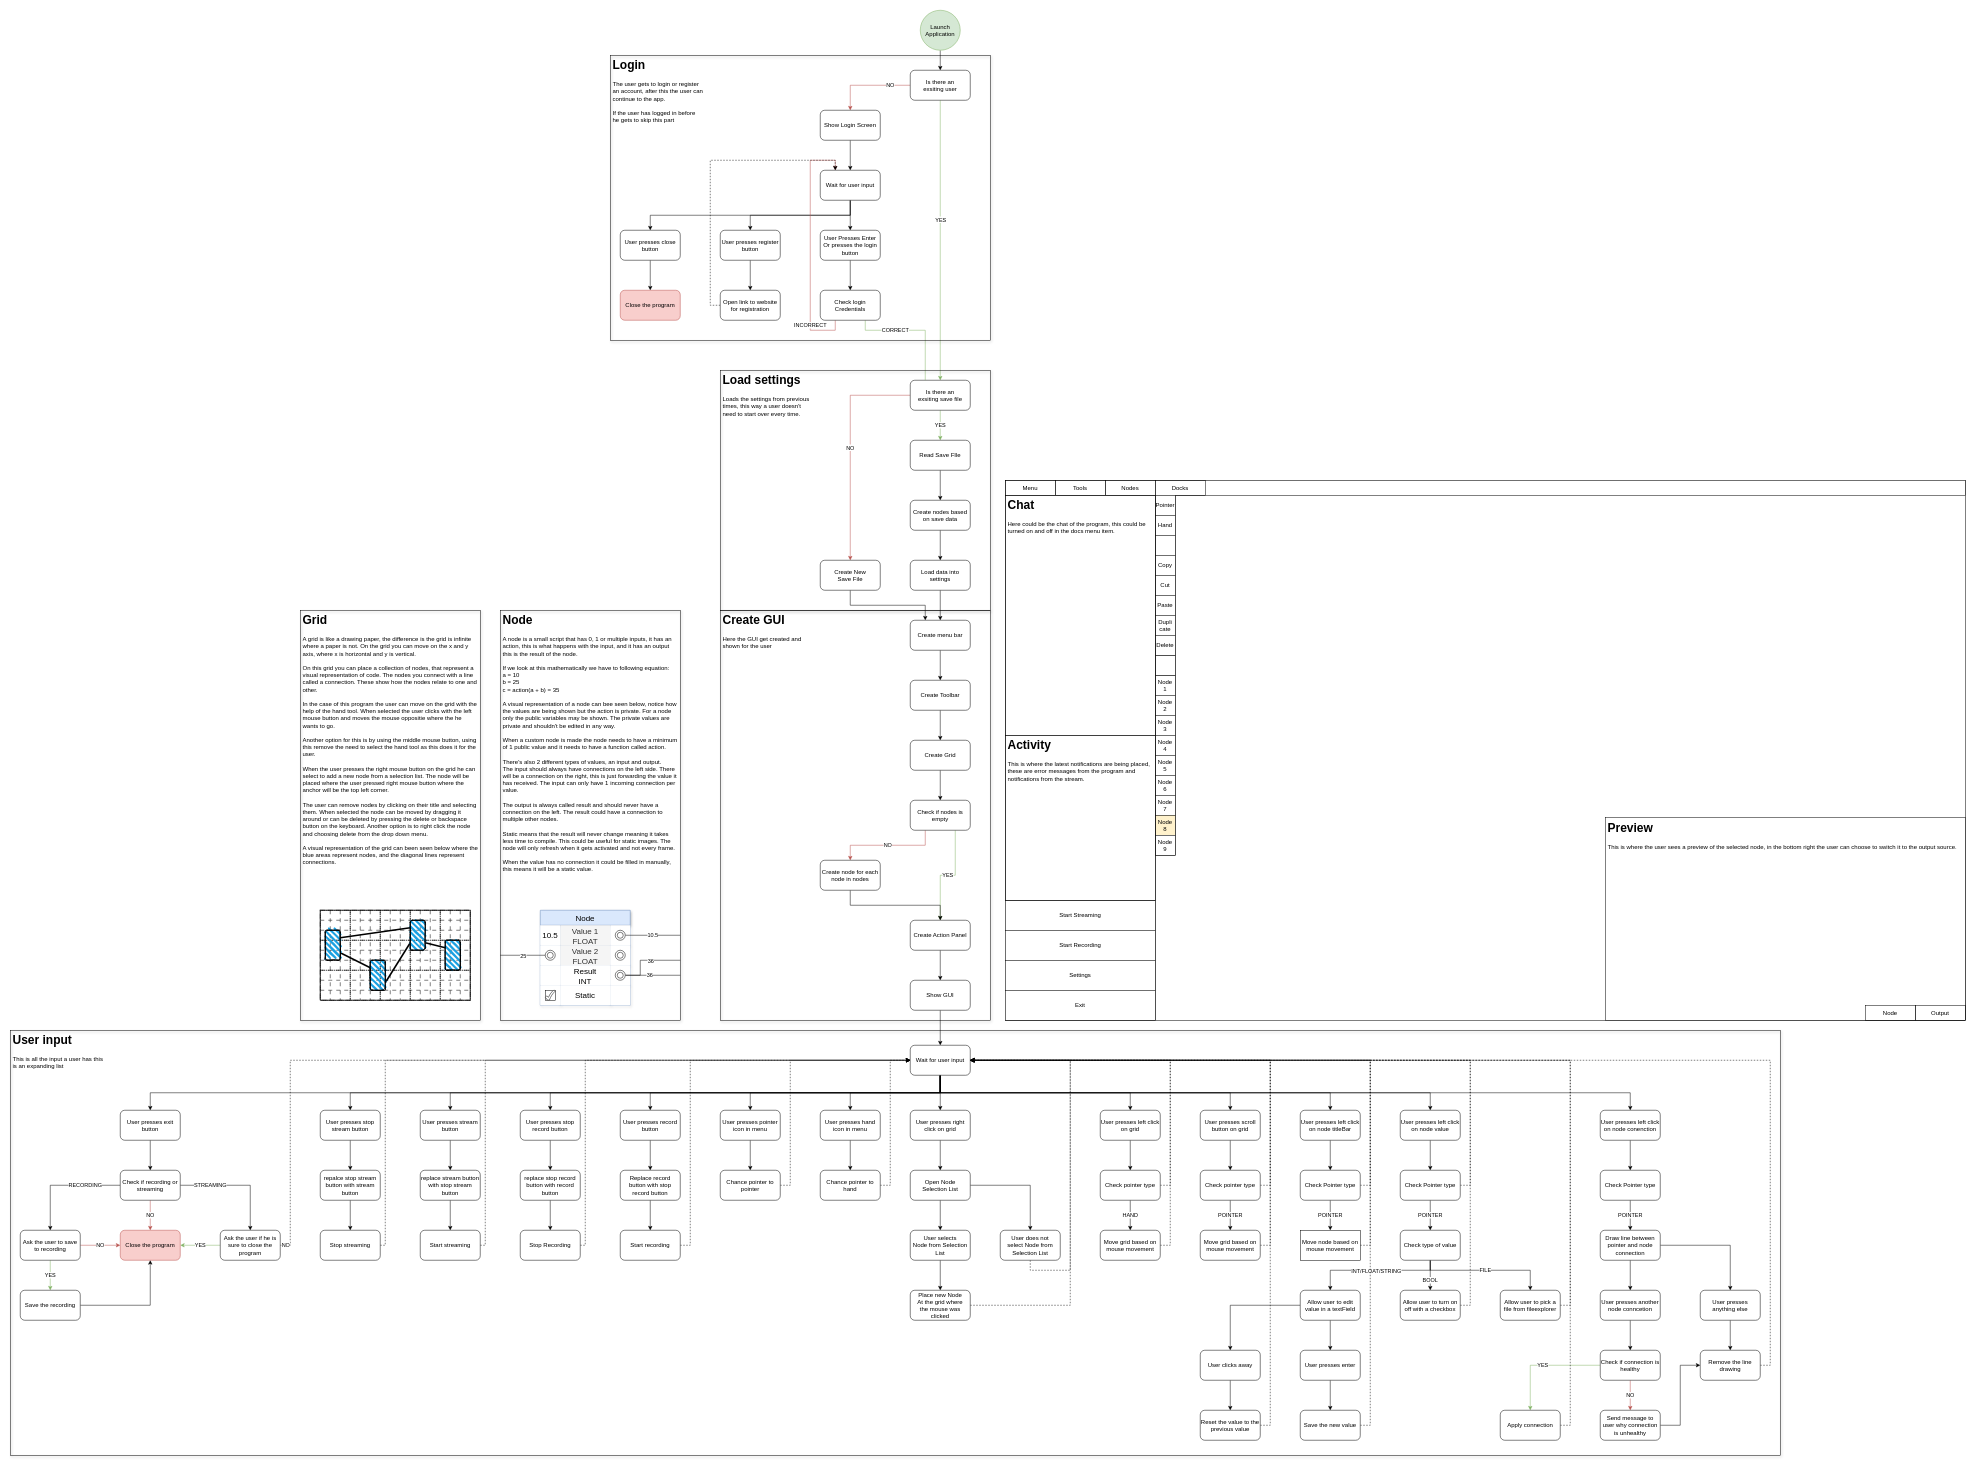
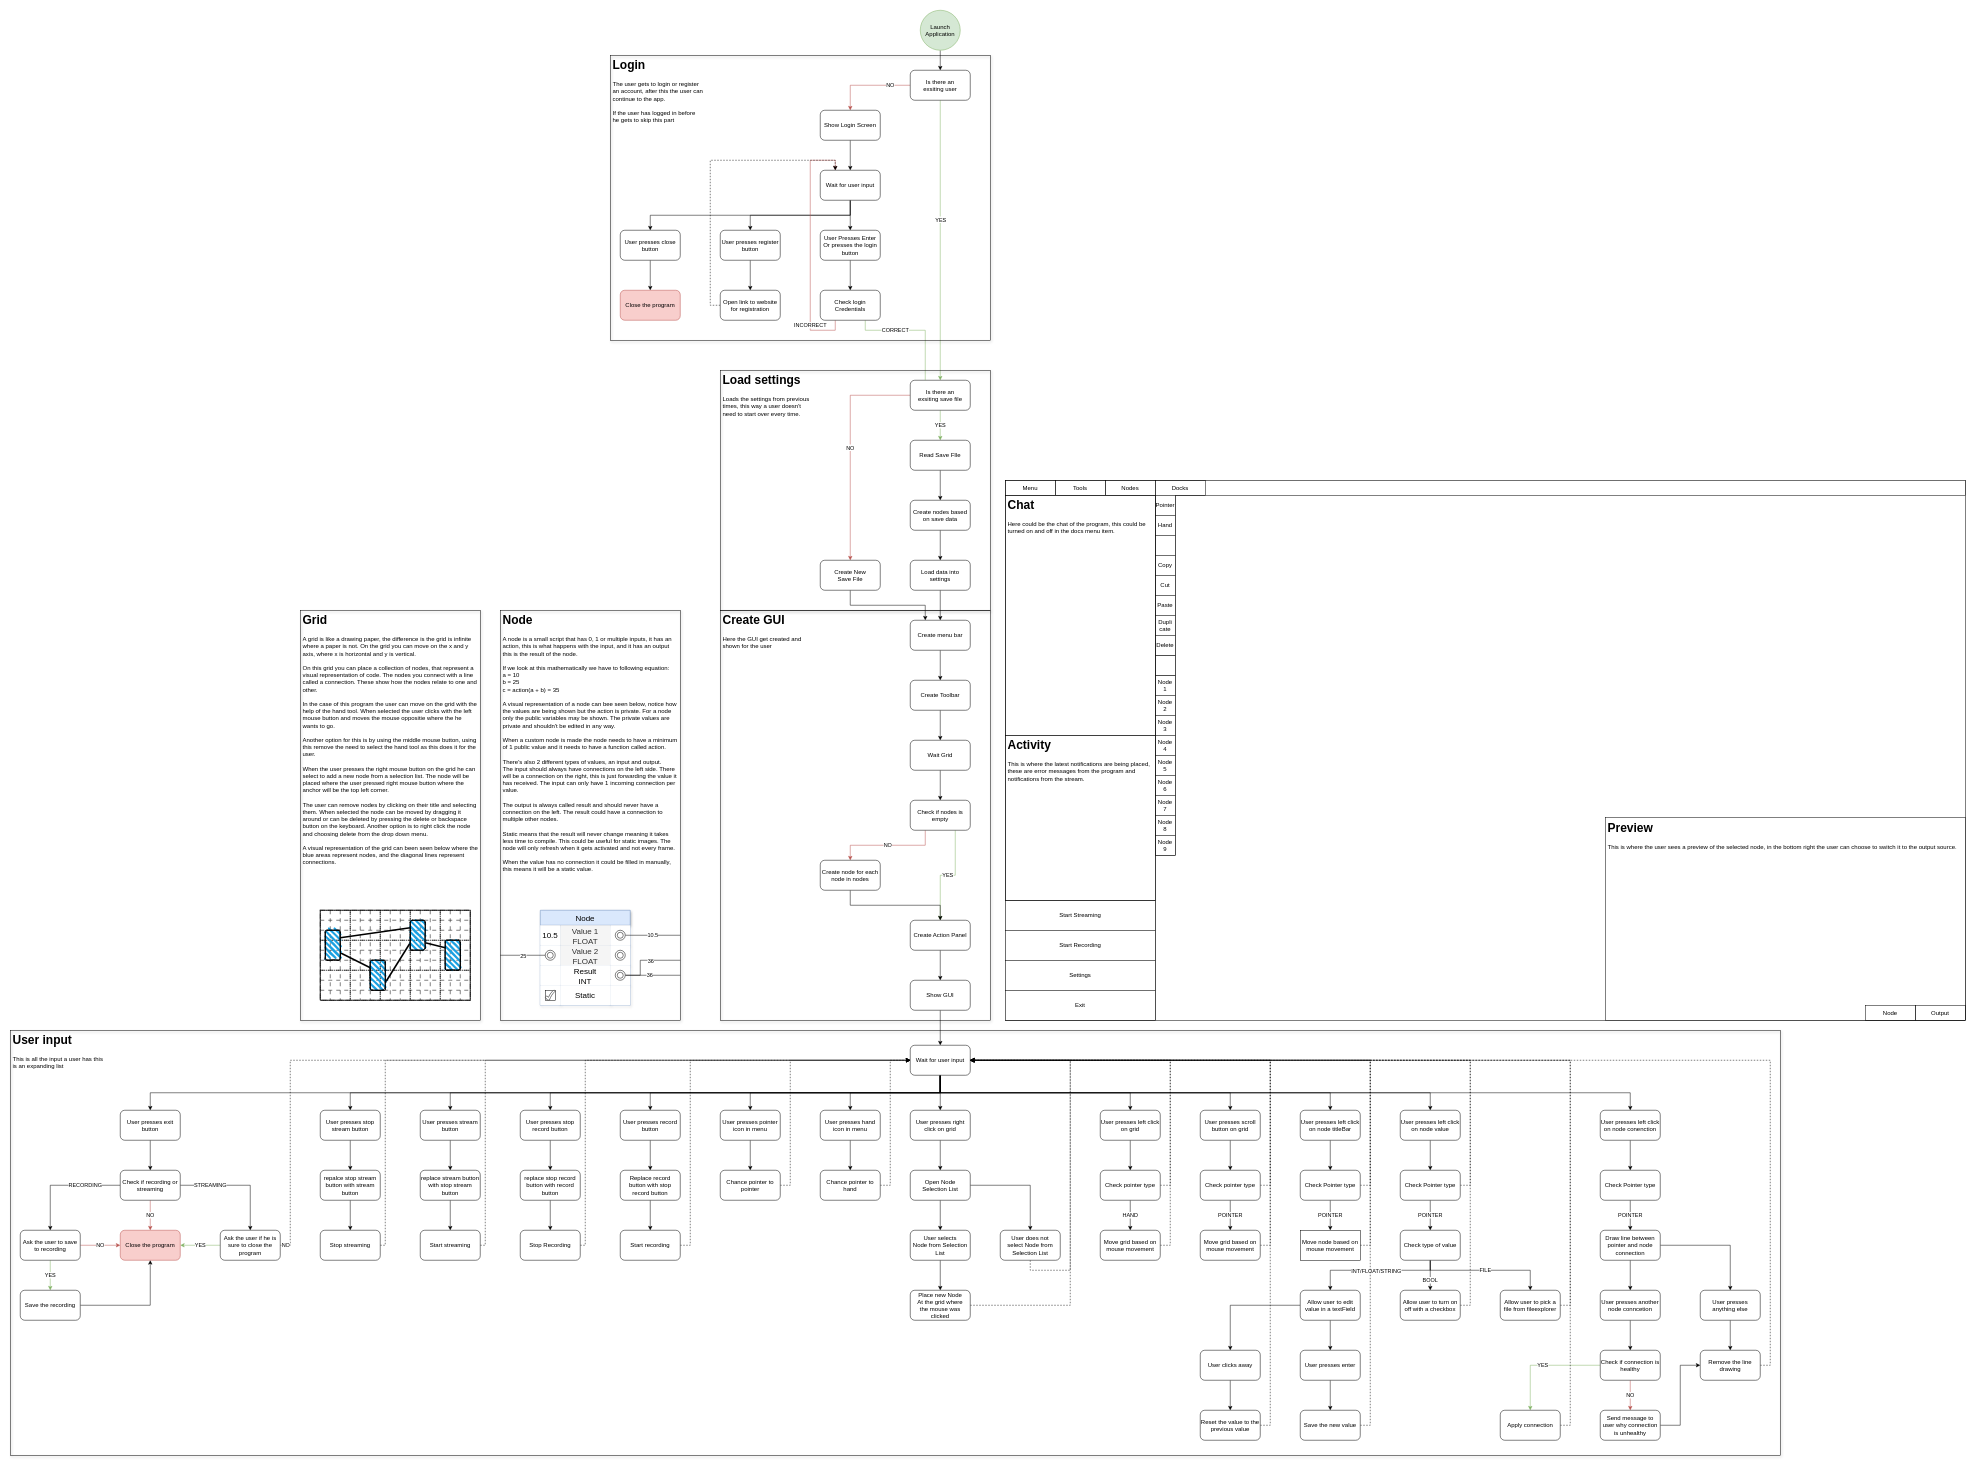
node "Create Grid": label "Create Grid" -> "Wait Grid"
node "Node 8": fillcolor #fff2cc -> #ffffff
